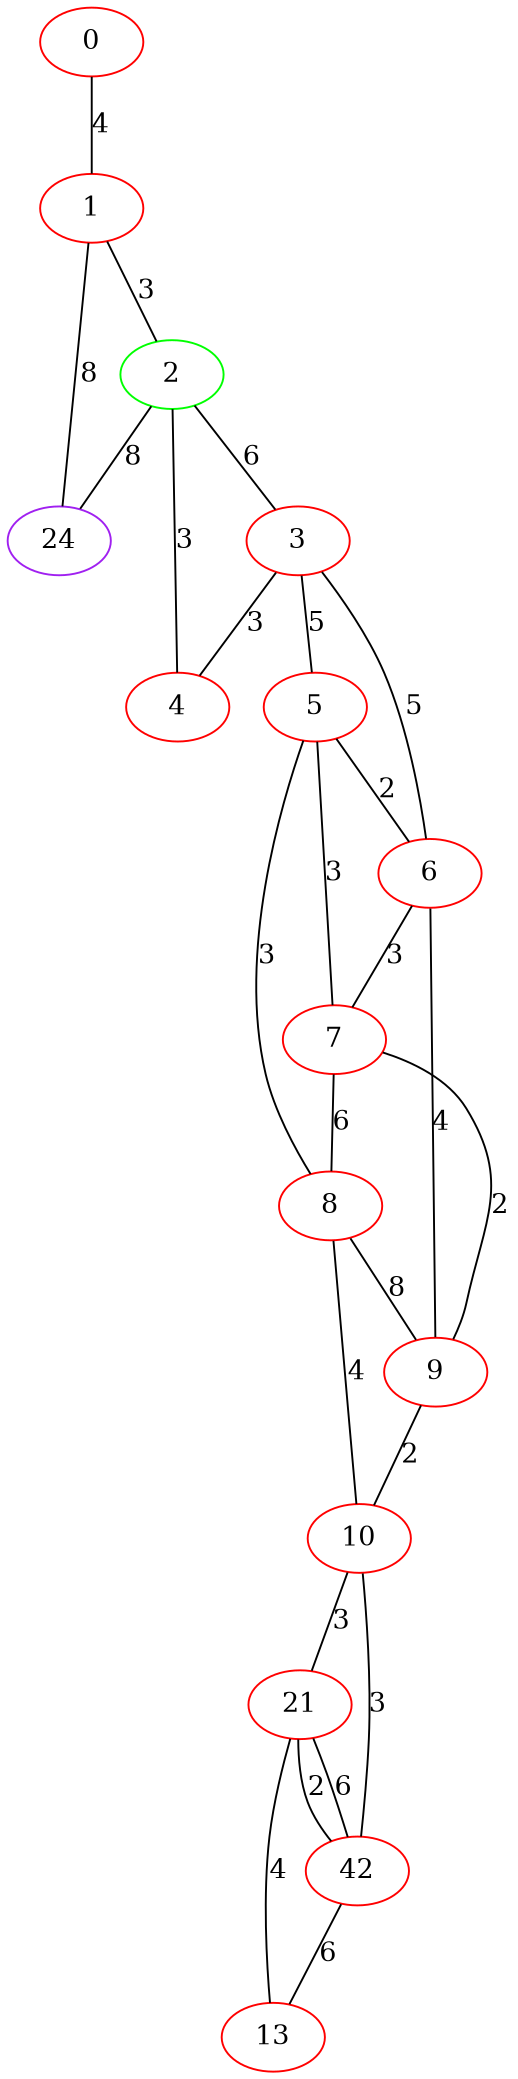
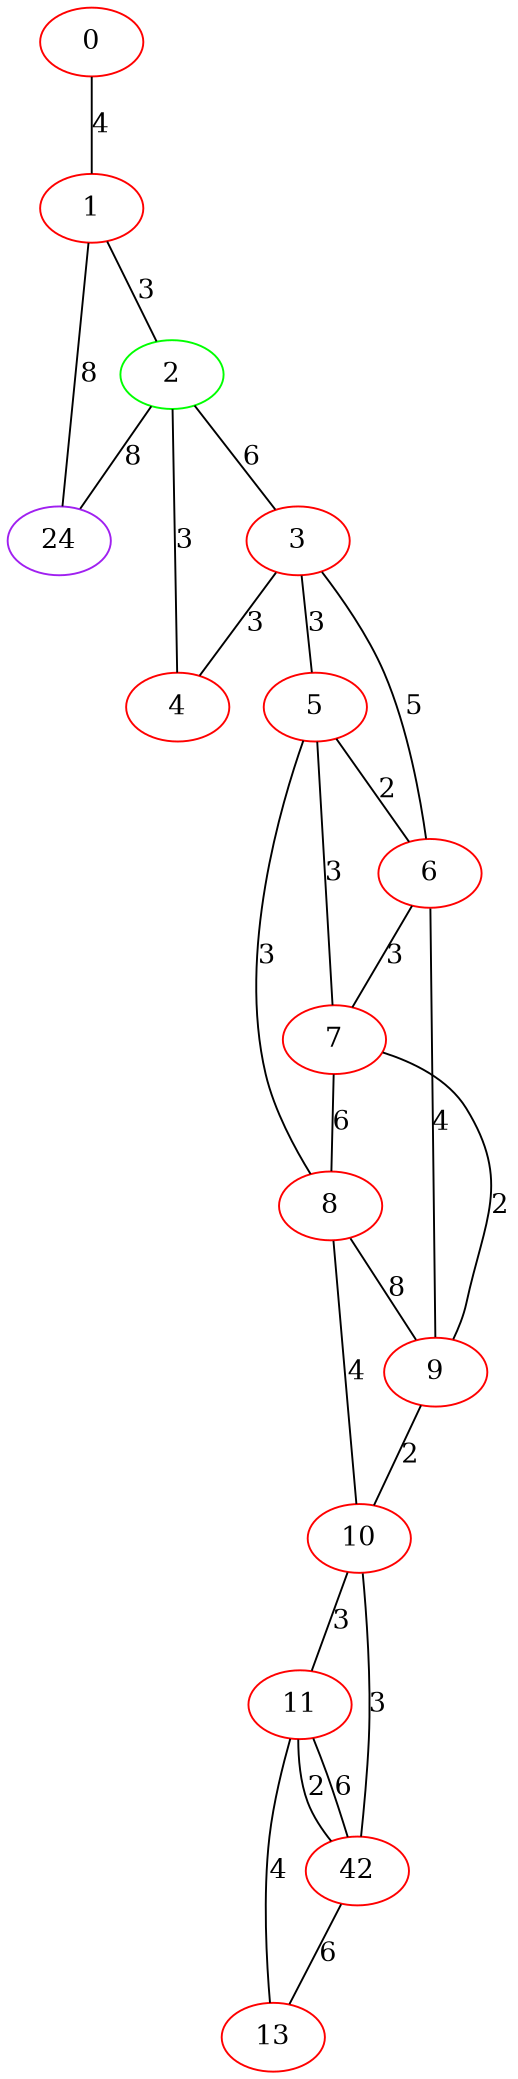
edge "3" -- "5": label "5" -> "3"
node "21": label "21" -> "11"
